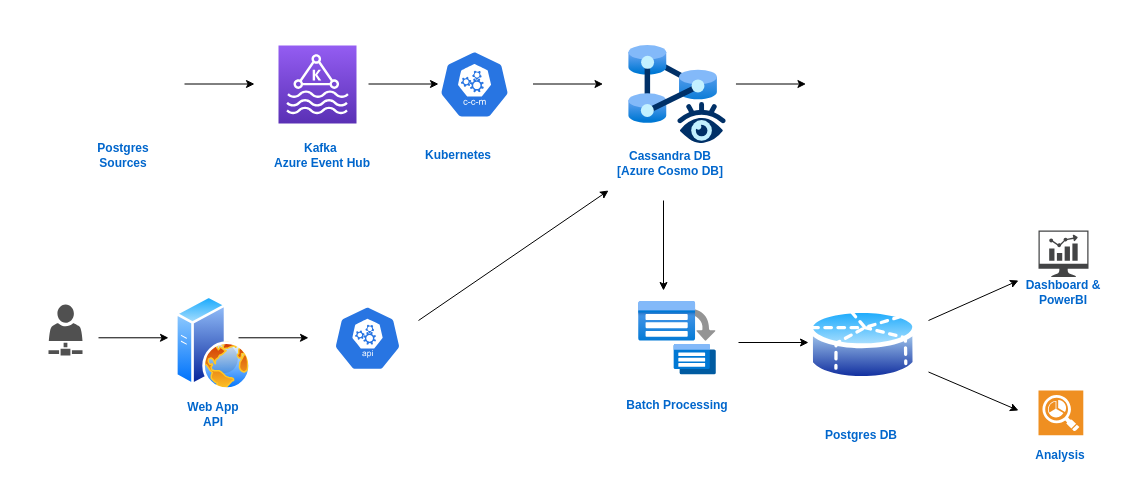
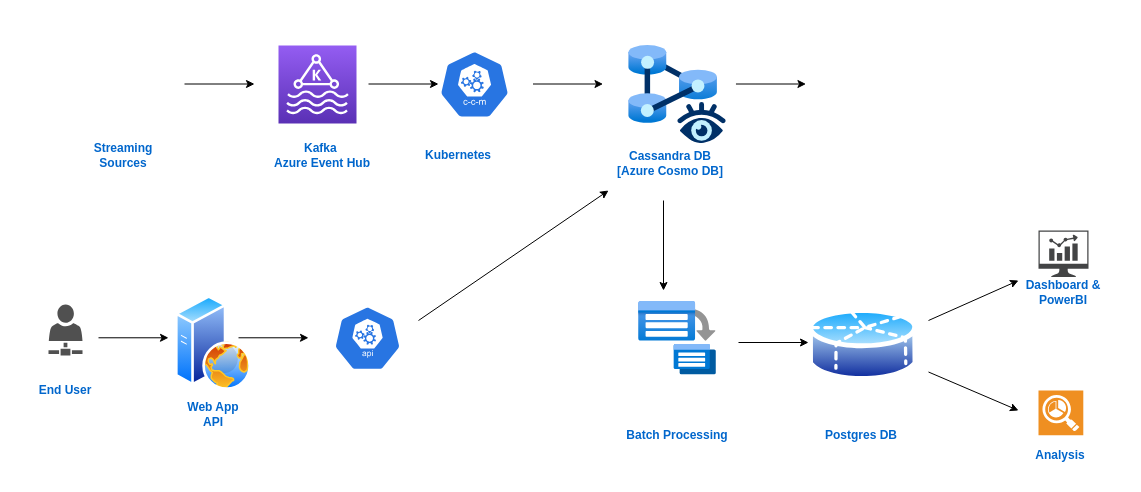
node "Postgres Sources": label "Postgres Sources" -> "Streaming Sources"
node "End User": added
node "Batch Processing": moved (678, 406) -> (678, 436)
